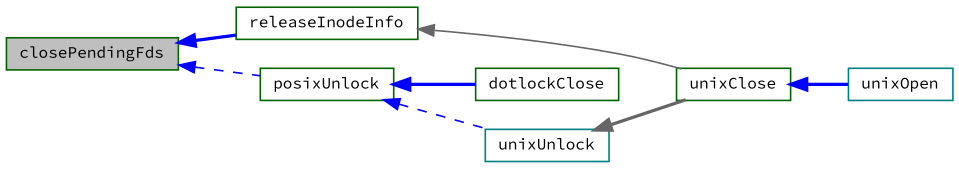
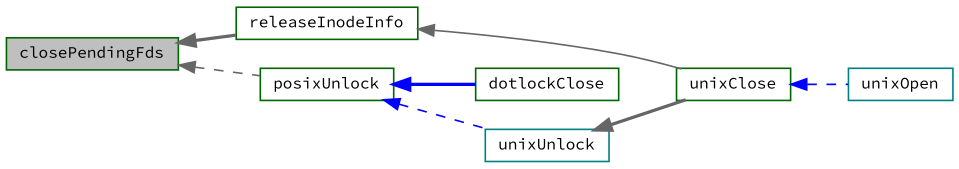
edge "releaseInodeInfo" -> "closePendingFds": color blue -> gray40
edge "posixUnlock" -> "closePendingFds": color blue -> gray40
edge "unixOpen" -> "unixClose": style bold -> dashed
